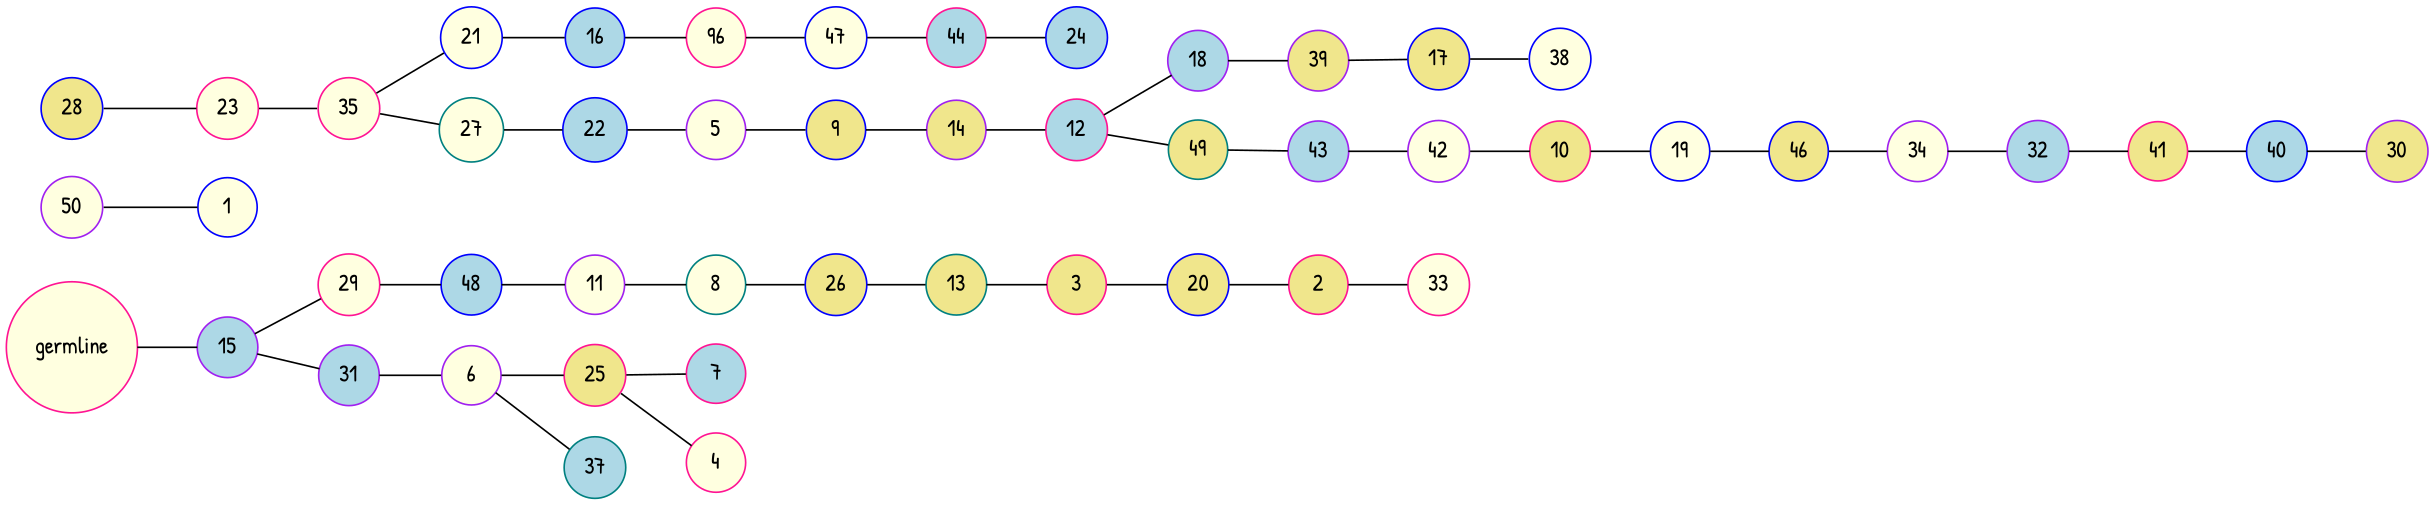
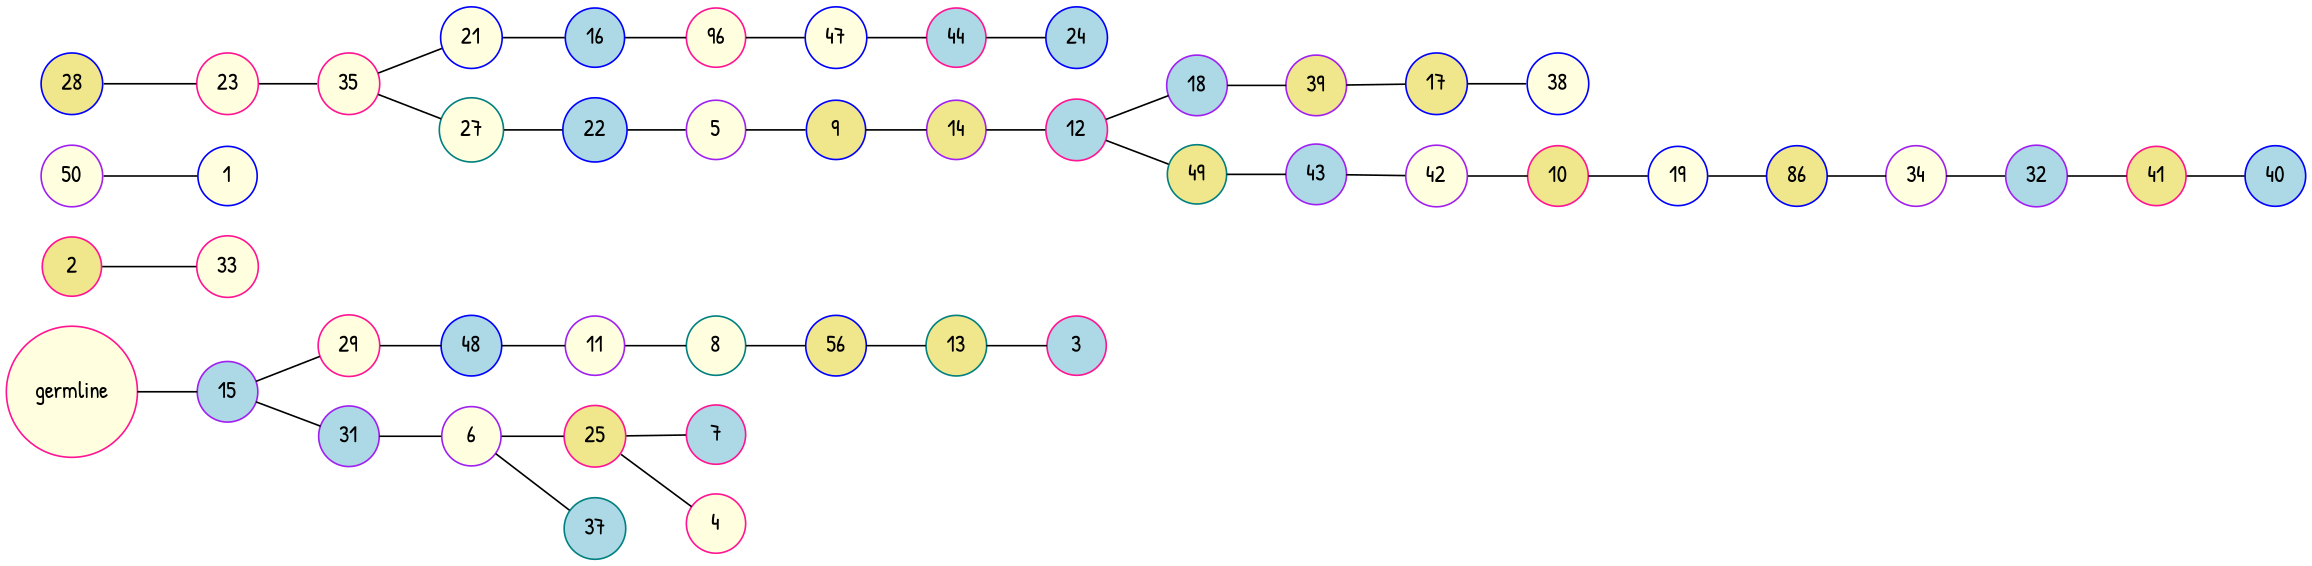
node "46": label "46" -> "86"
node "30": removed
node "26": label "26" -> "56"
node "3": fillcolor khaki -> lightblue
node "20": removed
